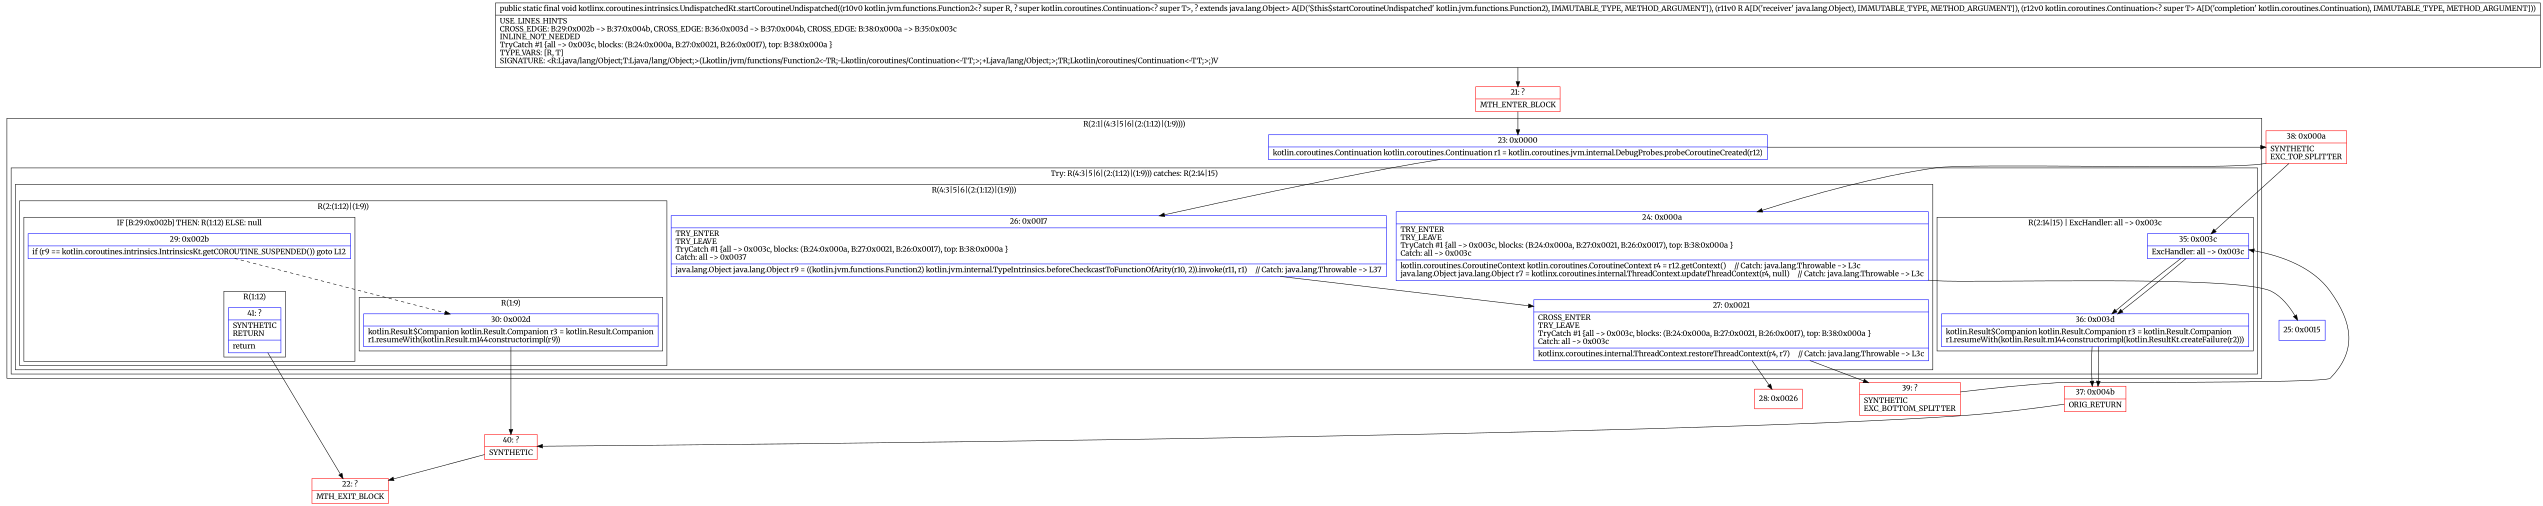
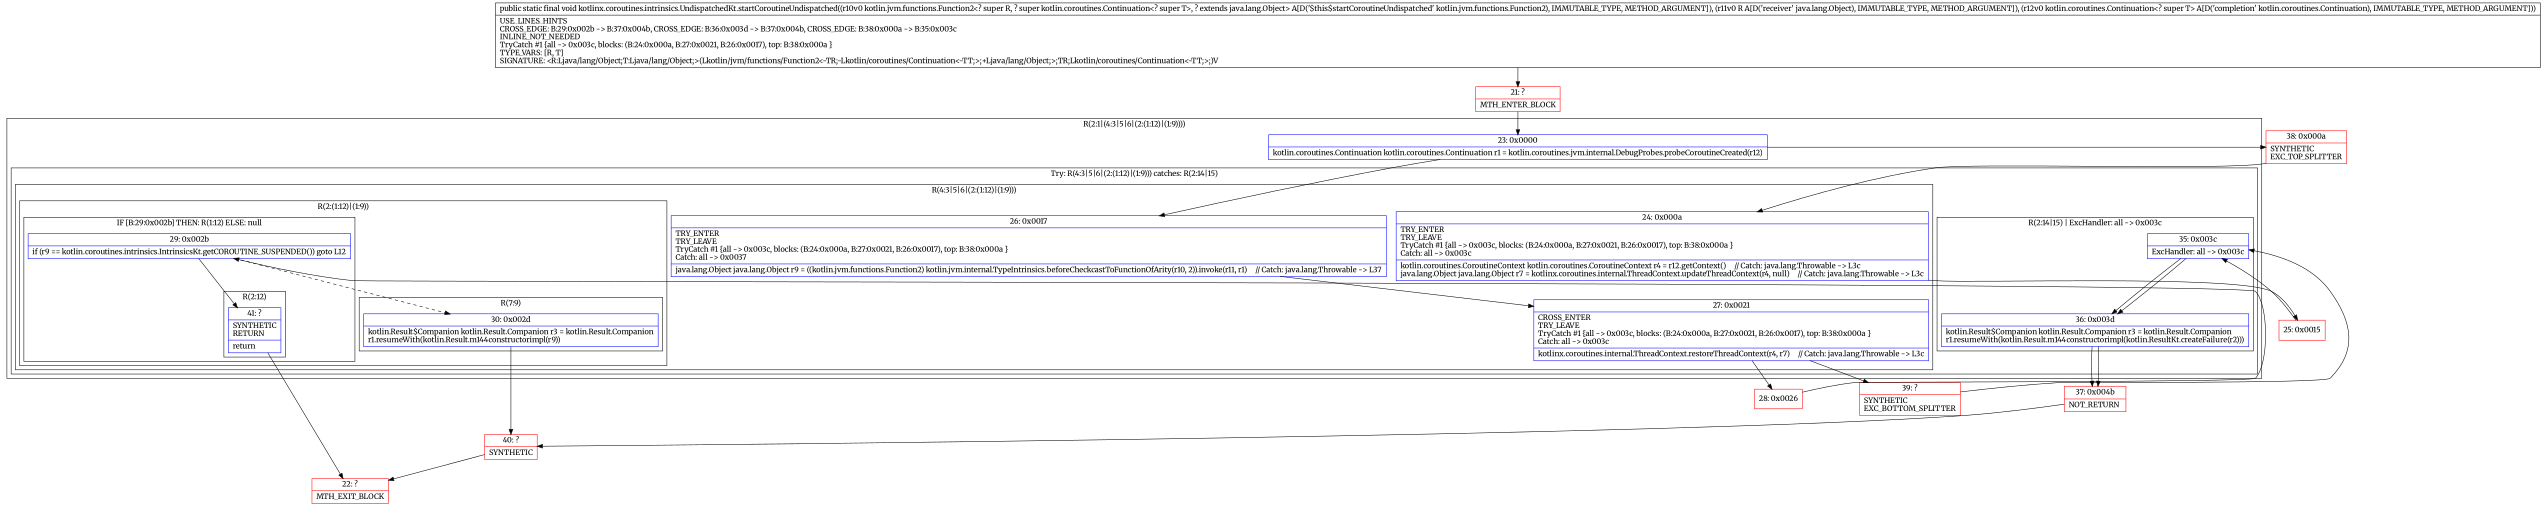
edge "38: 0x000a" -> "35: 0x003c": now "25: 0x0015" -> "35: 0x003c"
edge "29: 0x002b" -> "41: ?": added
edge "28: 0x0026" -> "29: 0x002b": added
cluster "R(1:12)": label "R(1:12)" -> "R(2:12)"
cluster "R(1:9)": label "R(1:9)" -> "R(7:9)"
node "25: 0x0015": color blue -> red
node "37: 0x004b": text "ORIG_RETURN" -> "NOT_RETURN"
